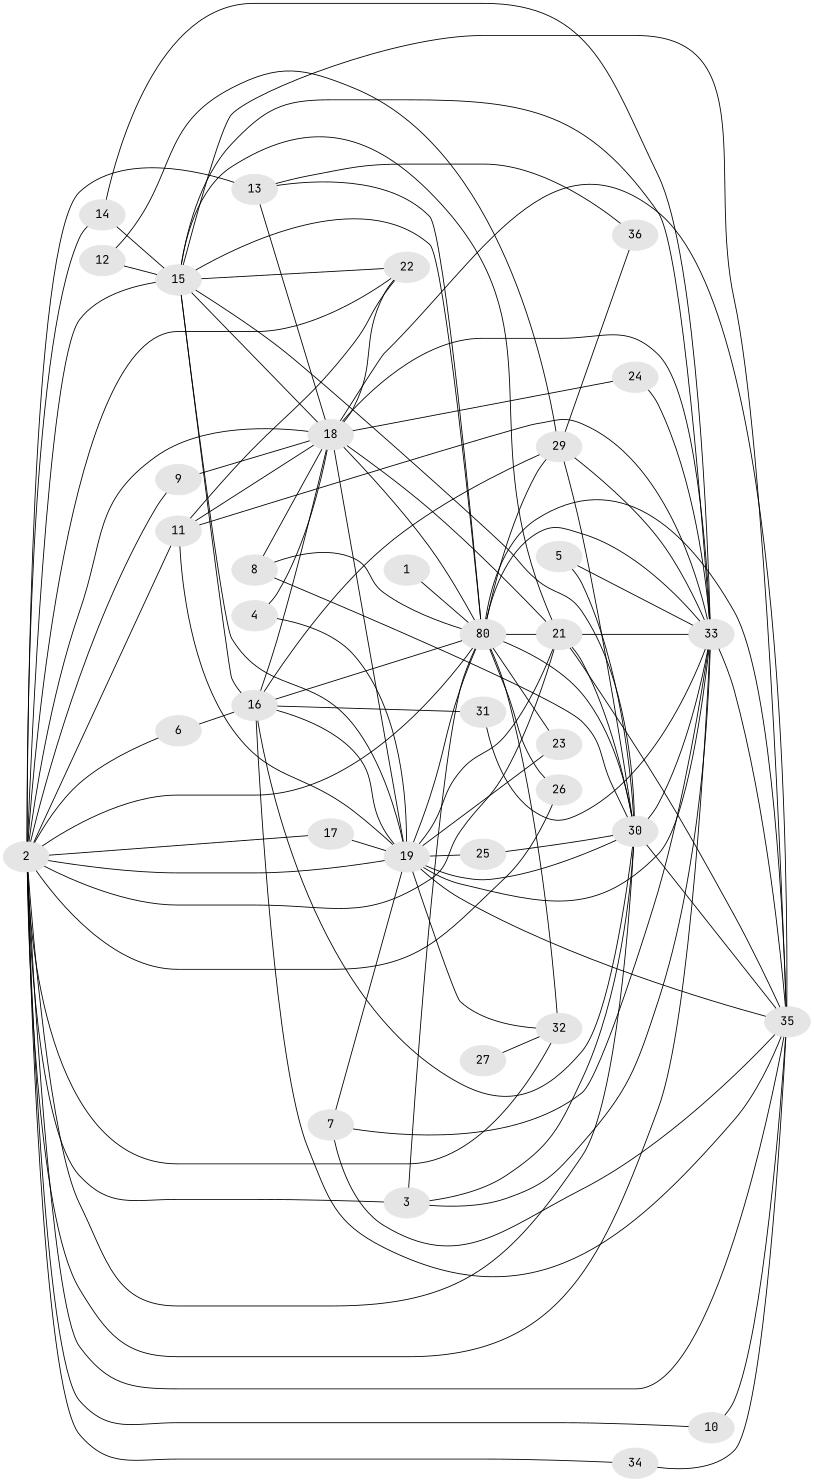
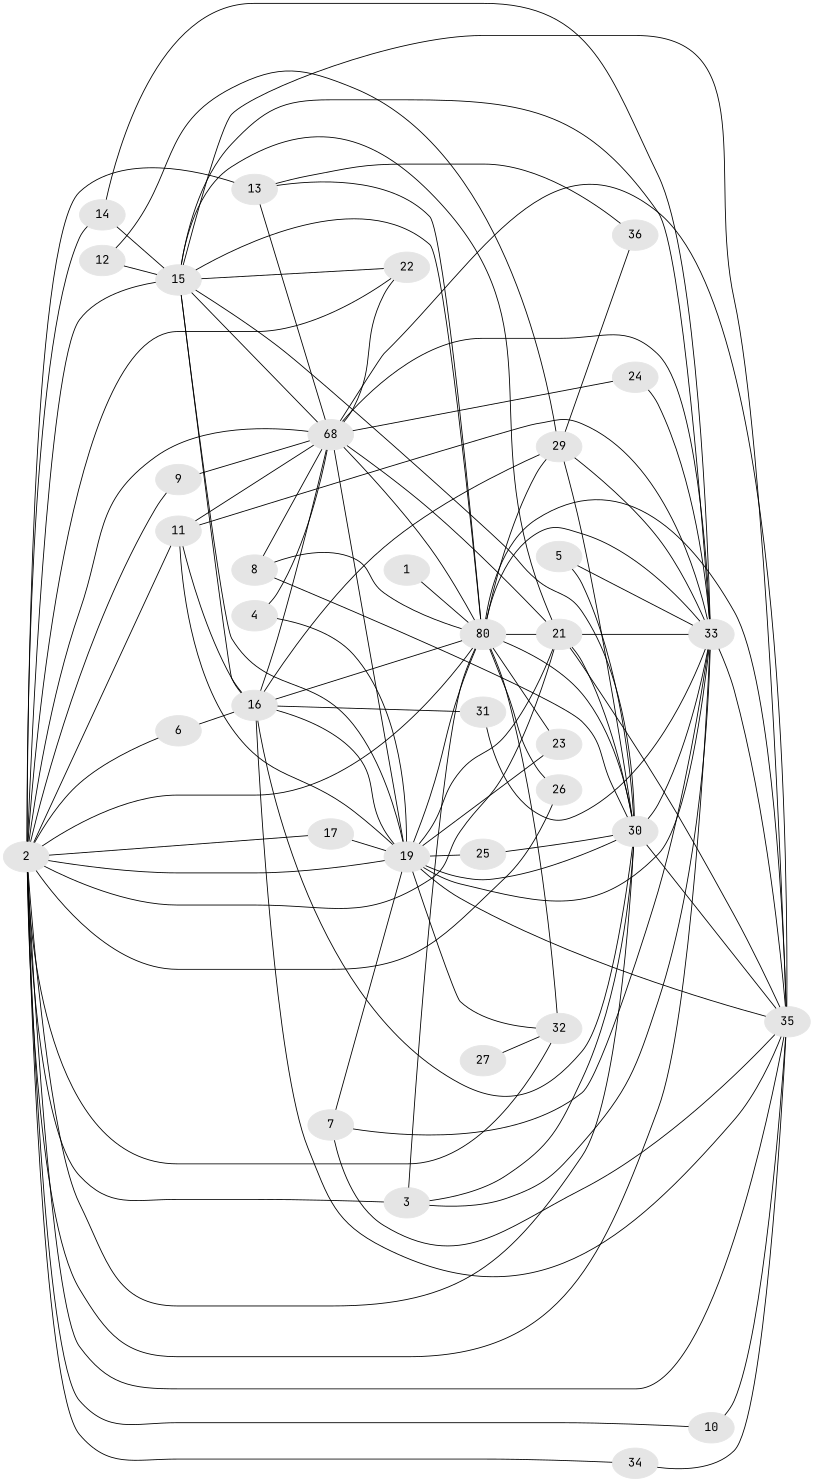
edge "22" -- "11": now "16" -- "11"
node "18": label "18" -> "68"
